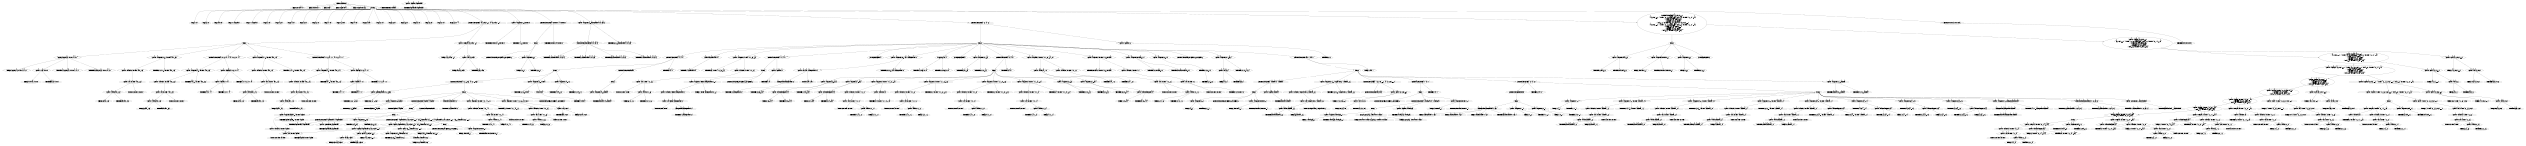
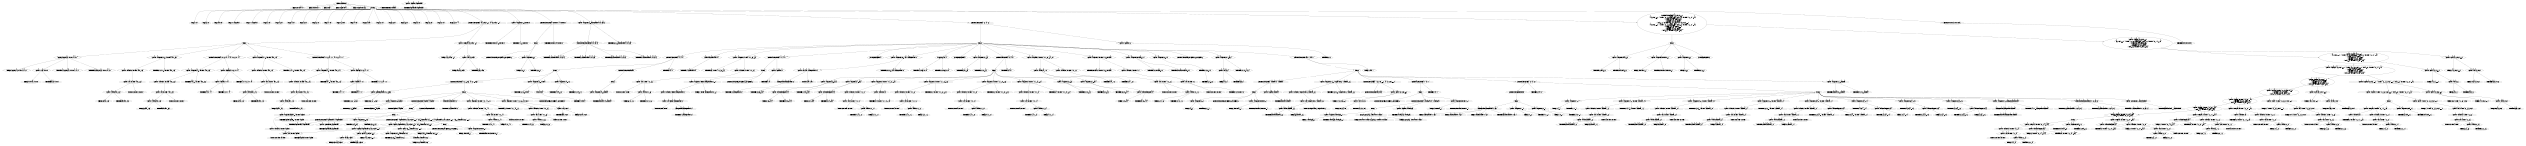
node "(IDENTIFIER,cache_equals,cache_tail + 24)": label "(IDENTIFIER,cache_equals,cache_tail + 24)" -> "(IDENTIFIER,cache_tail,cache_tail + 24)"
